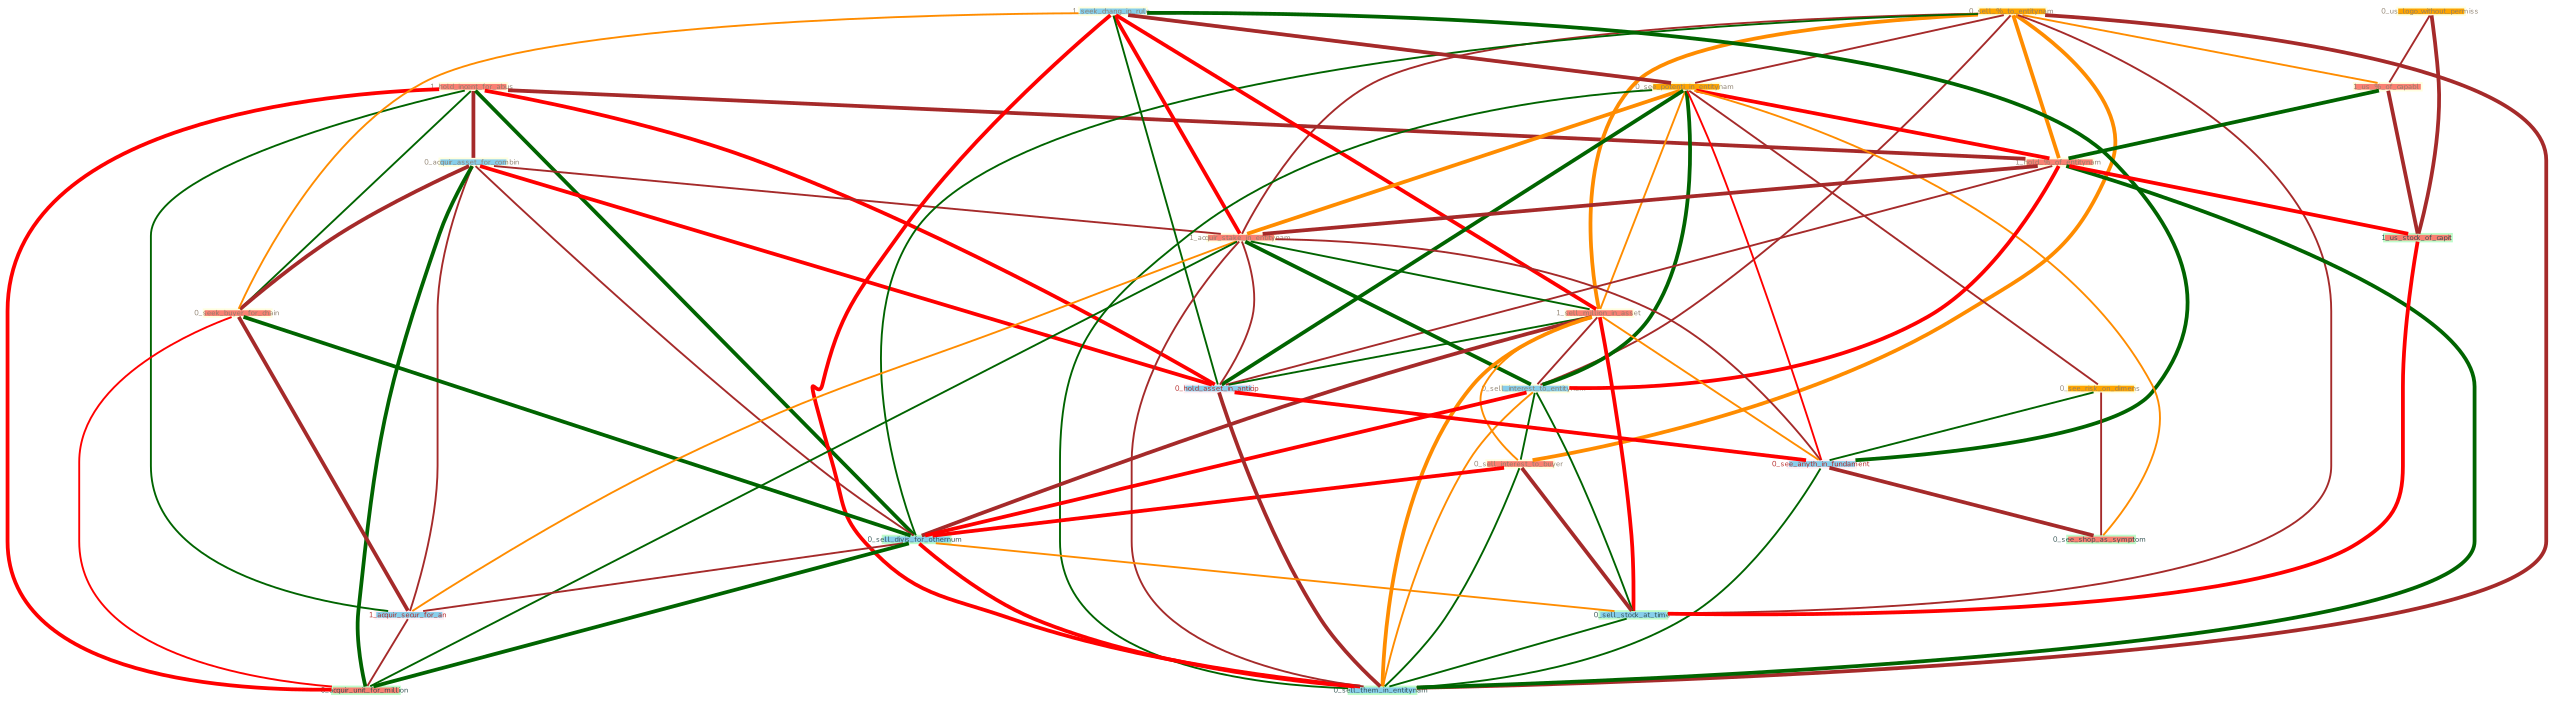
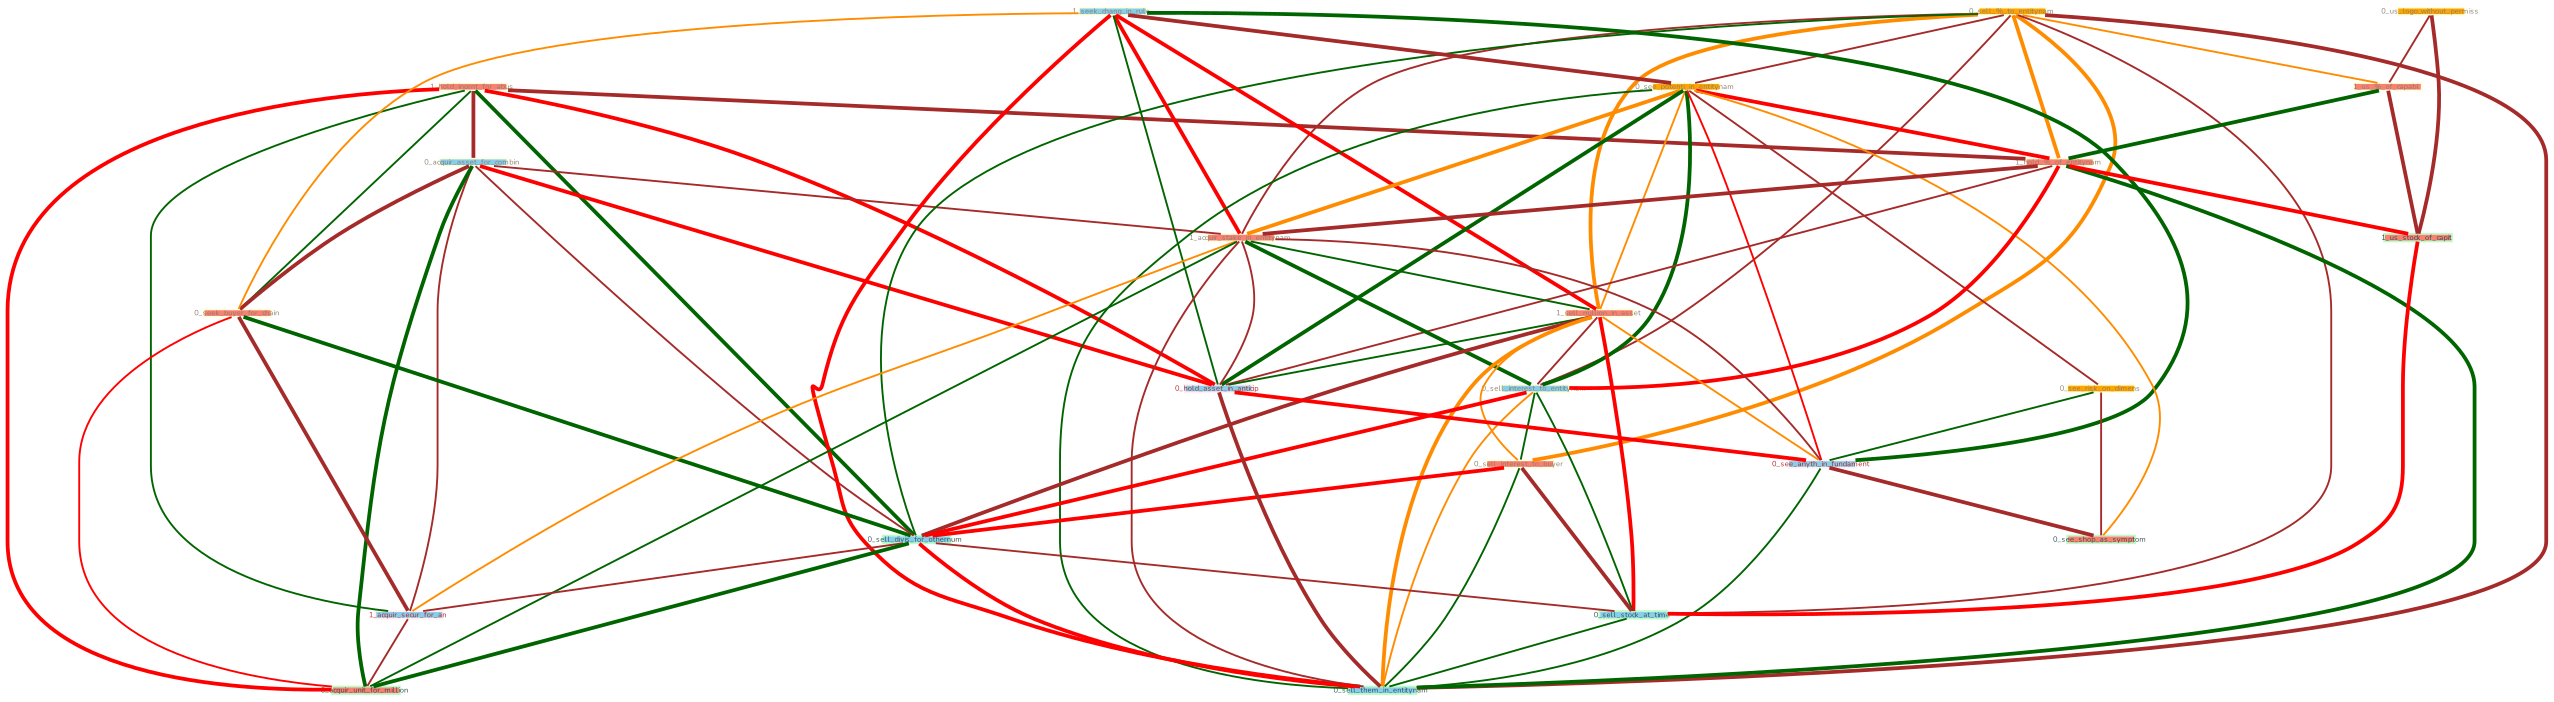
edge "0_sell_divis_for_othernum" -- "0_sell_stock_at_time": color darkorange -> brown
